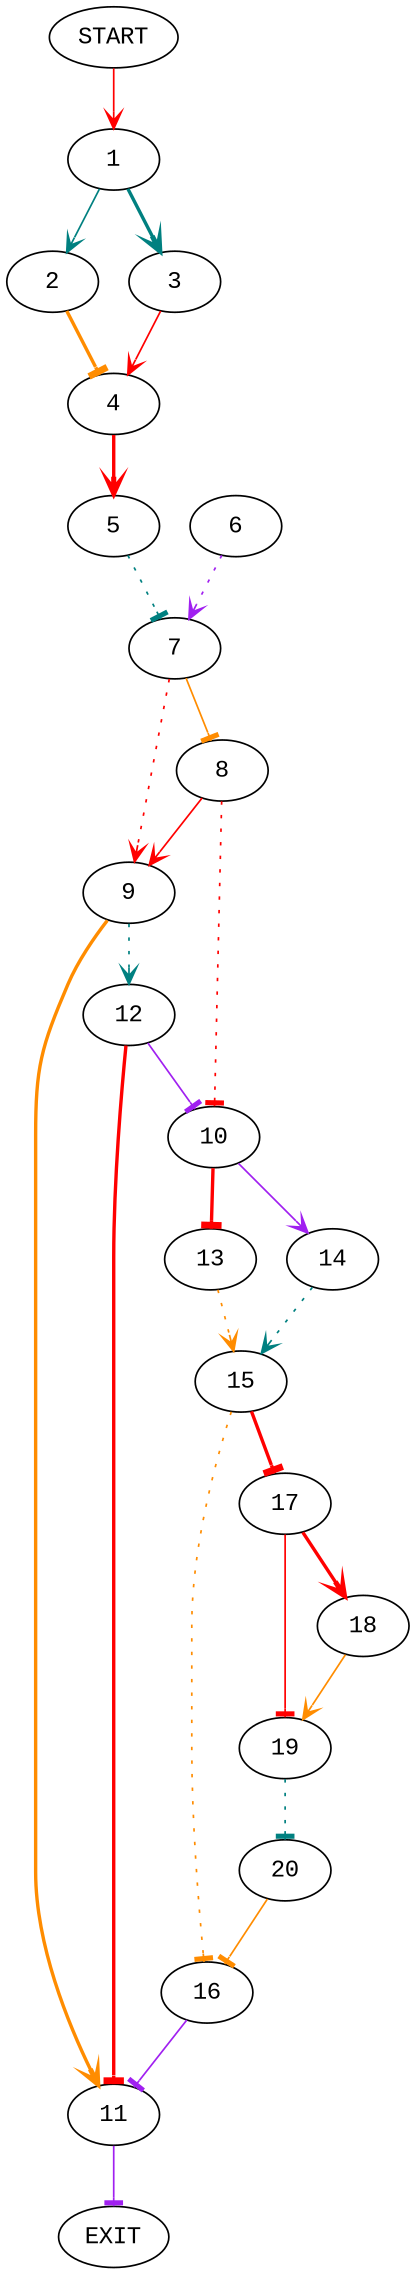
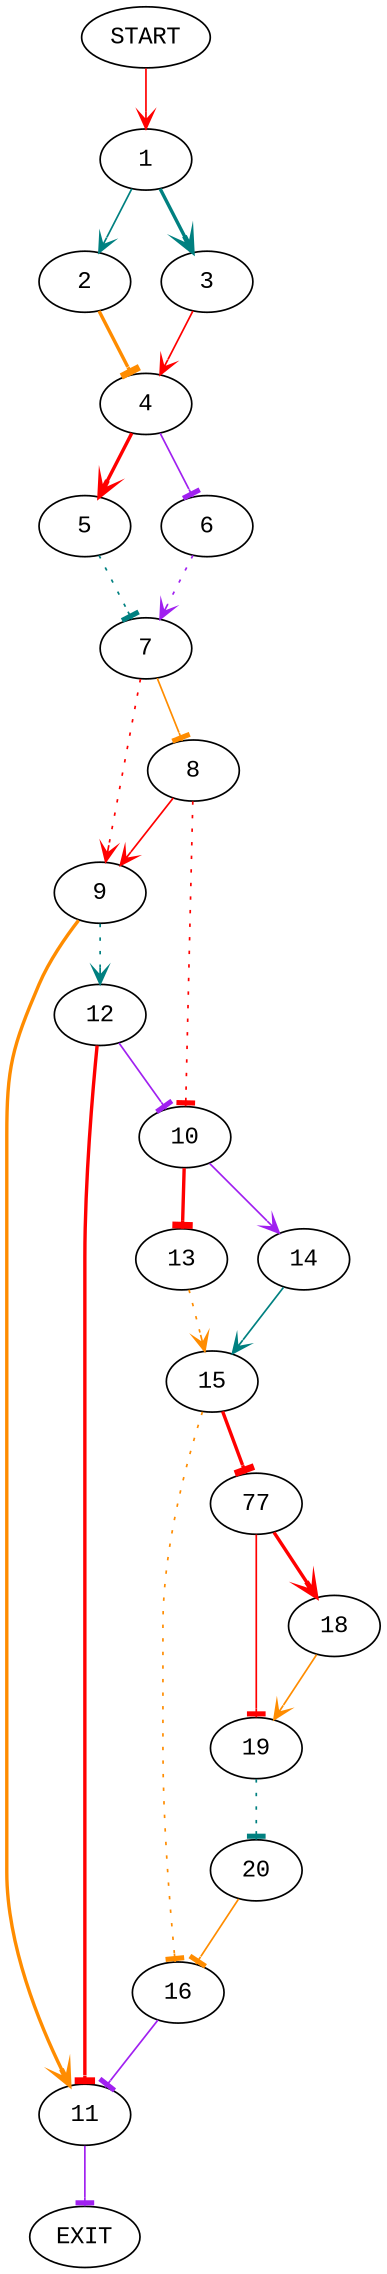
edge "4" -> "6": added
edge "14" -> "15": style dotted -> solid
node "17": label "17" -> "77"
